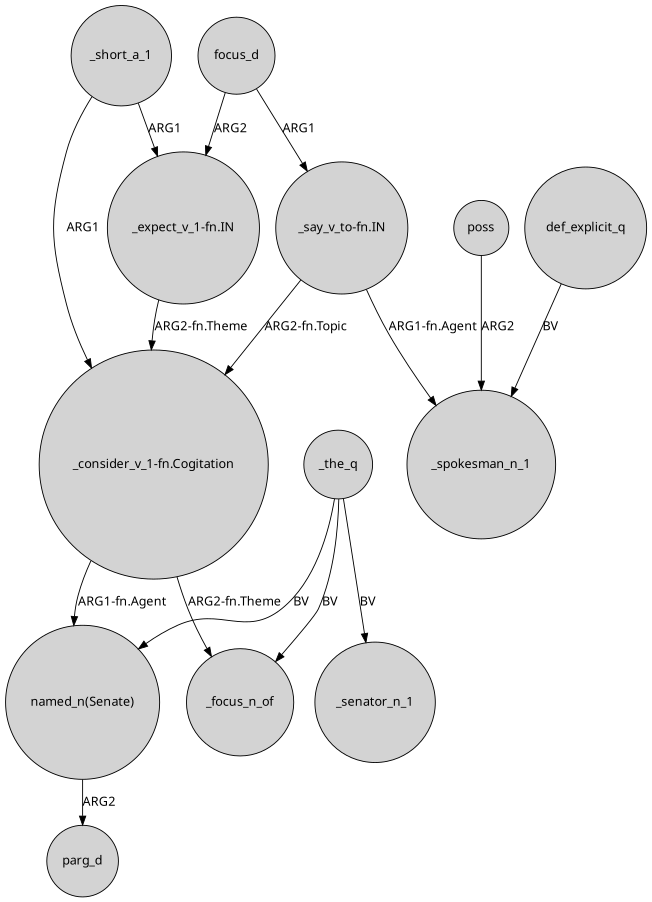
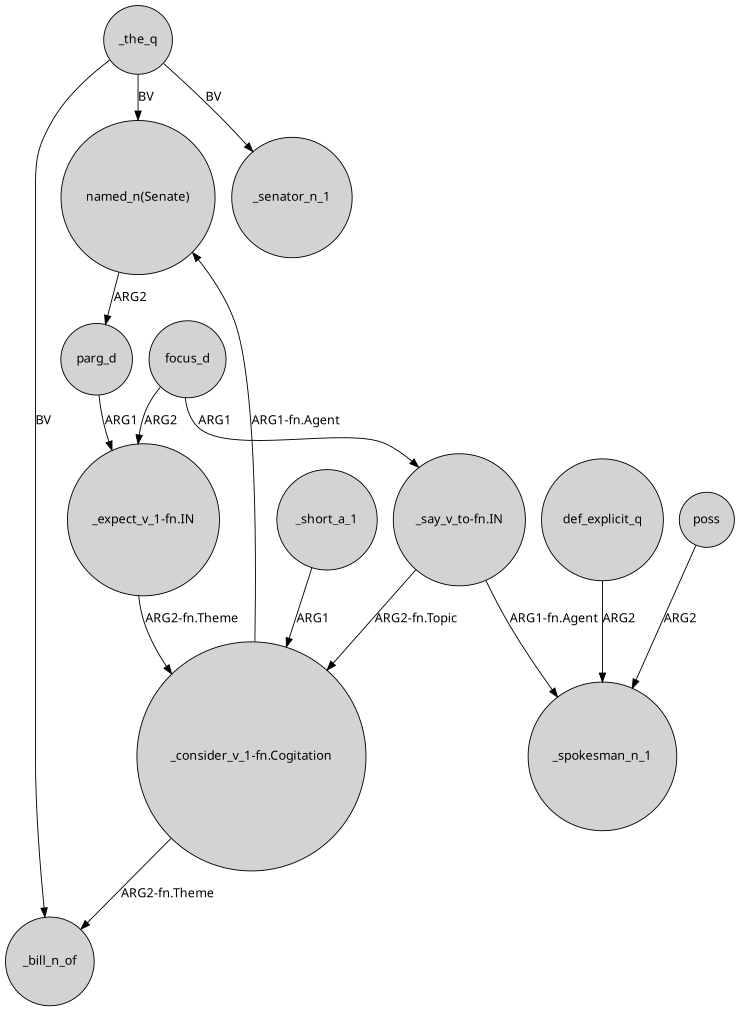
edge "_short_a_1" -> "_expect_v_1-fn.IN": now "parg_d" -> "_expect_v_1-fn.IN"
edge "def_explicit_q" -> "_spokesman_n_1": label "BV" -> "ARG2"
node "_focus_n_of": label "_focus_n_of" -> "_bill_n_of"
